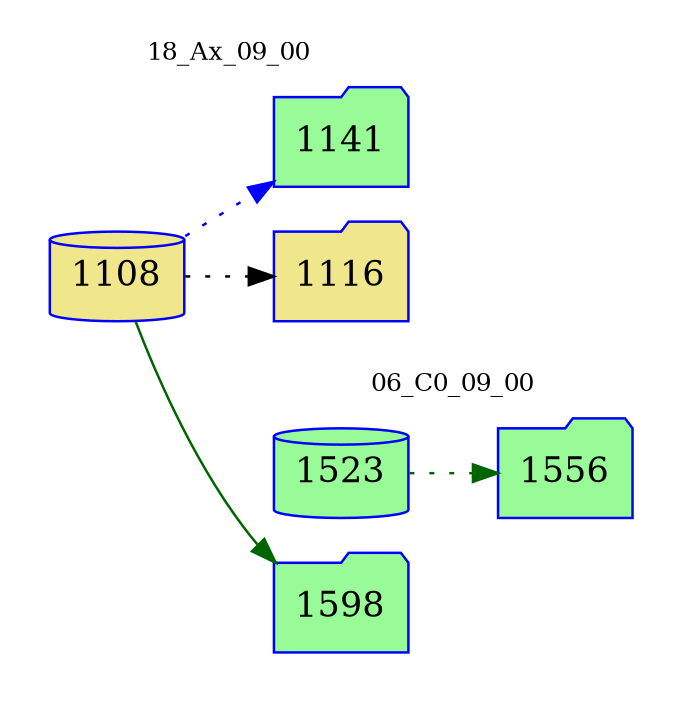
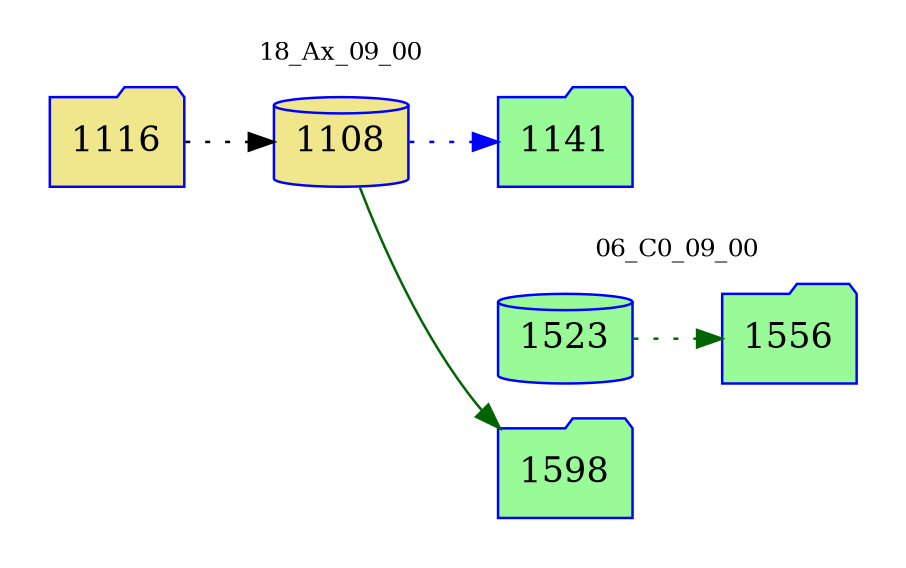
edge "1108" -> "1116": reversed
